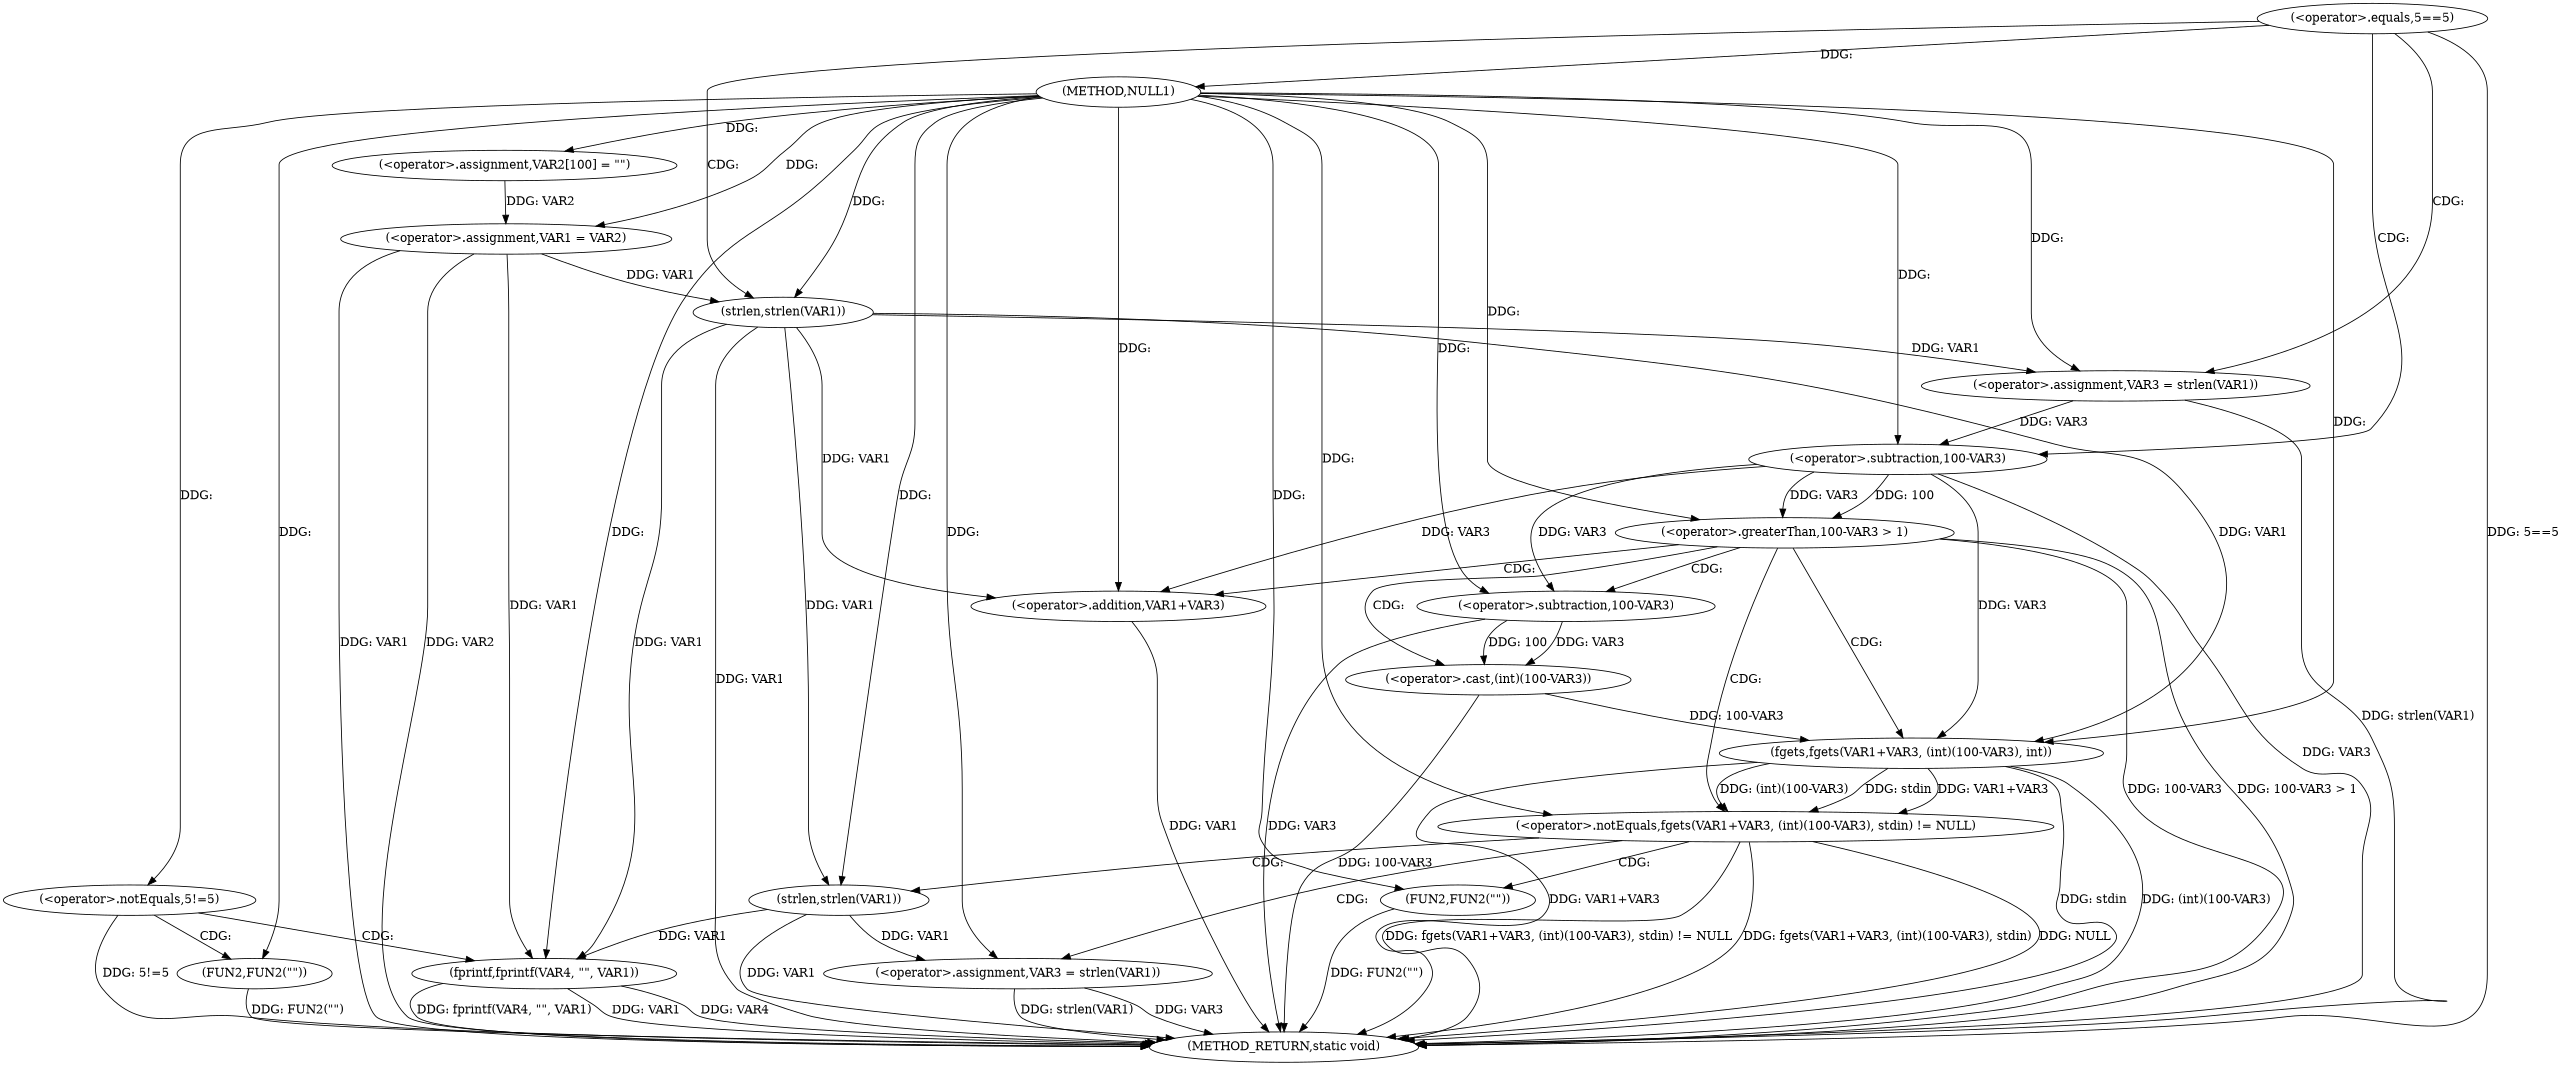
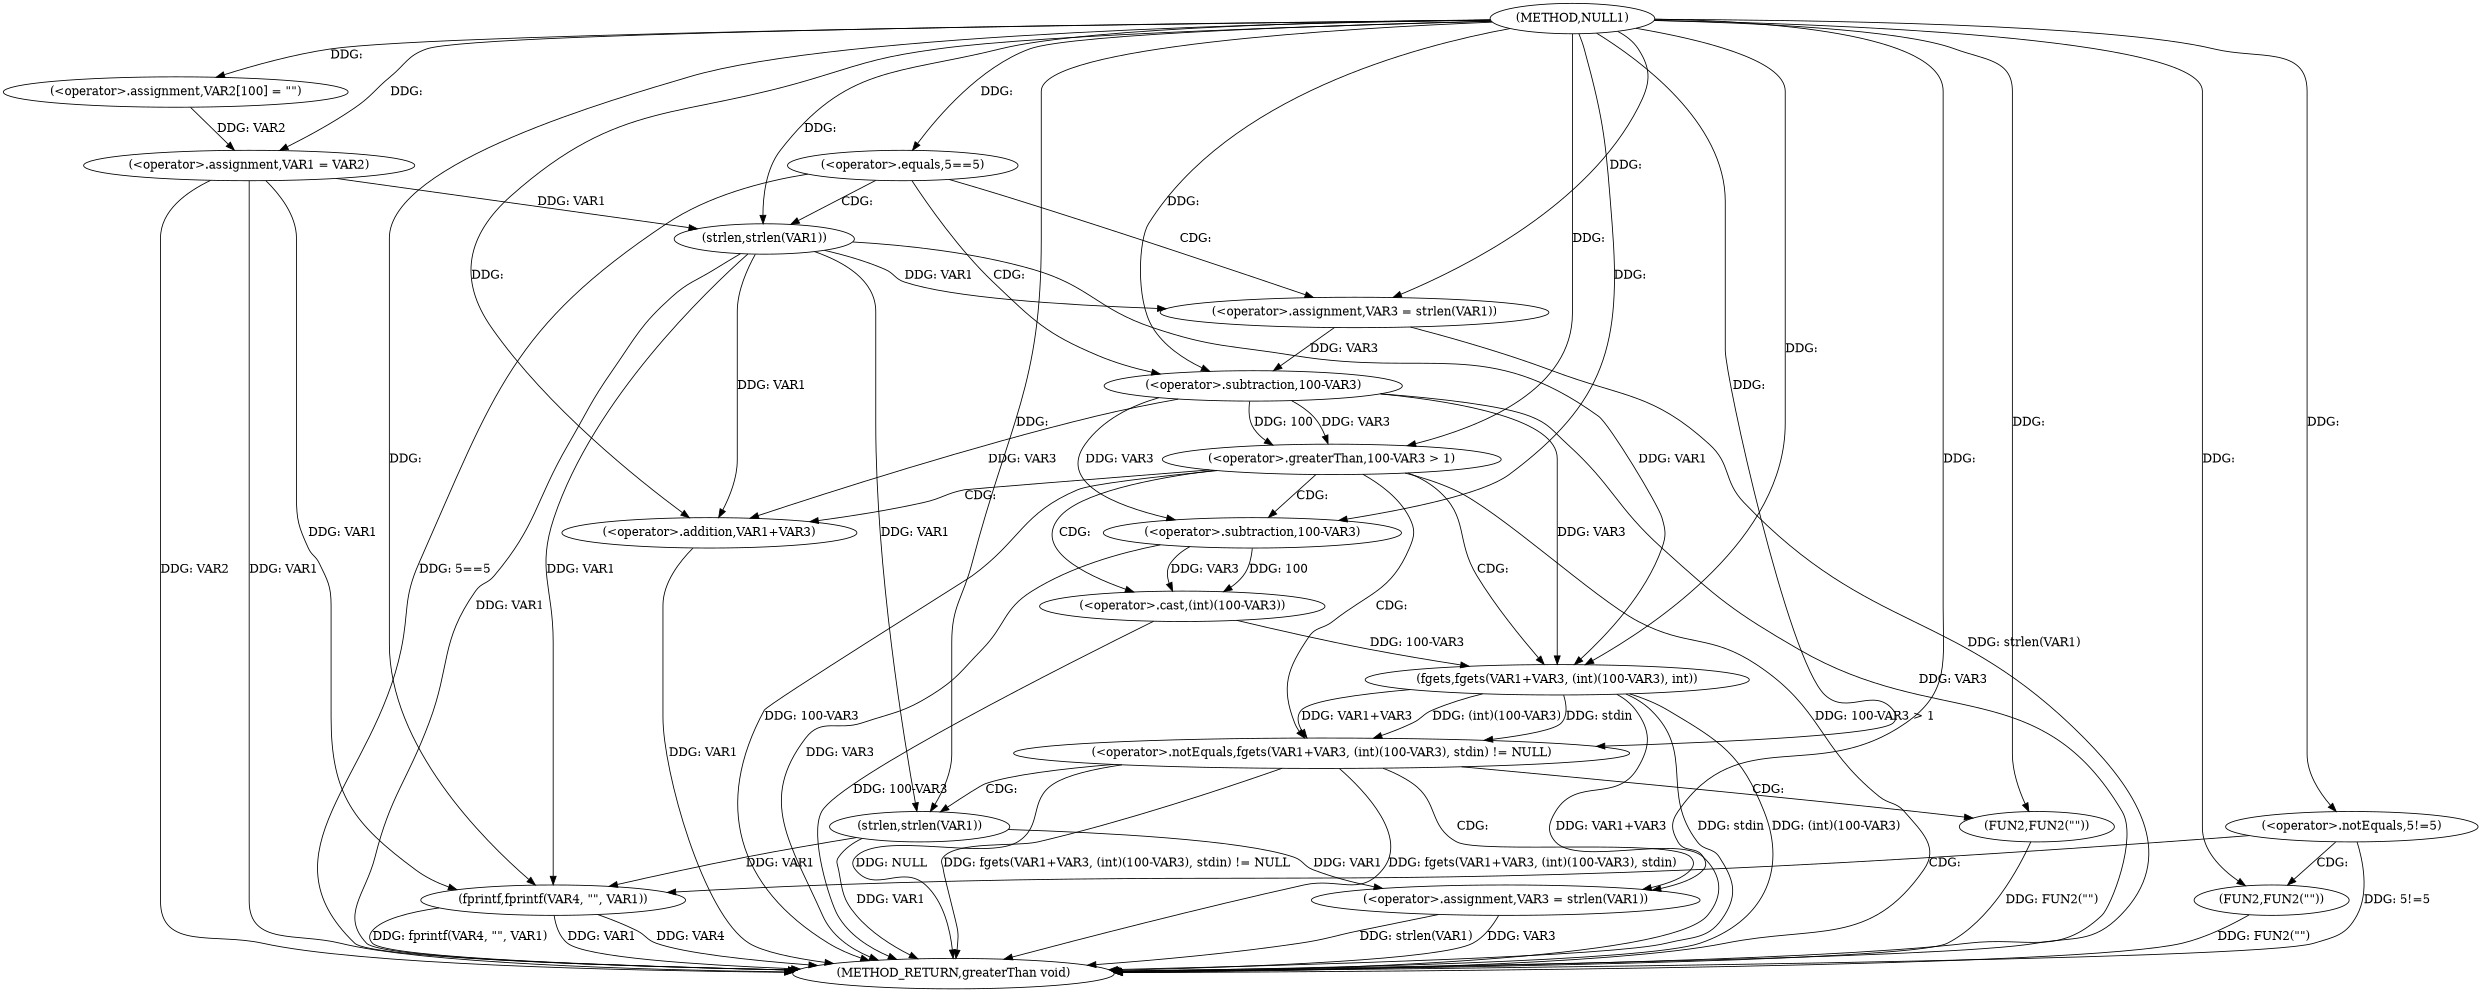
edge "(<operator>.equals,5==5)" -> "(METHOD,NULL1)": reversed
node "(METHOD_RETURN,static void)": label "(METHOD_RETURN,static void)" -> "(METHOD_RETURN,greaterThan void)"
